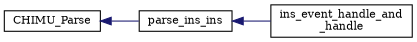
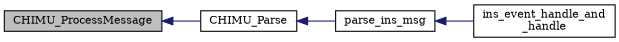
node "CHIMU_ProcessMessage": added
node "parse_ins_ins": label "parse_ins_ins" -> "parse_ins_msg"
